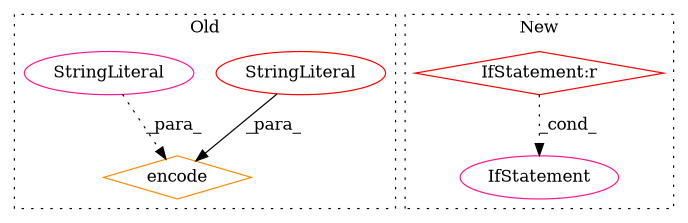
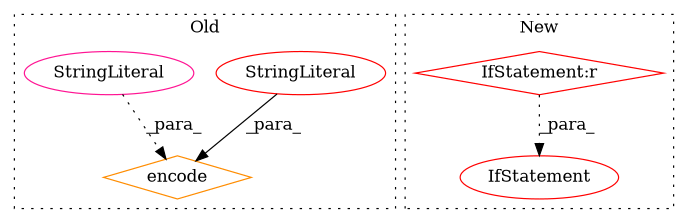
edge "IfStatement:r" -> "IfStatement": label "_cond_" -> "_para_"
node "IfStatement": color deeppink -> red
